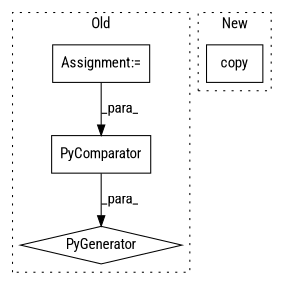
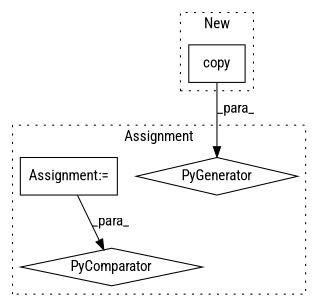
cluster "Old": label "Old" -> "Assignment"
node "PyComparator": shape box -> diamond
edge "PyComparator" -> "PyGenerator": now "copy" -> "PyGenerator"
